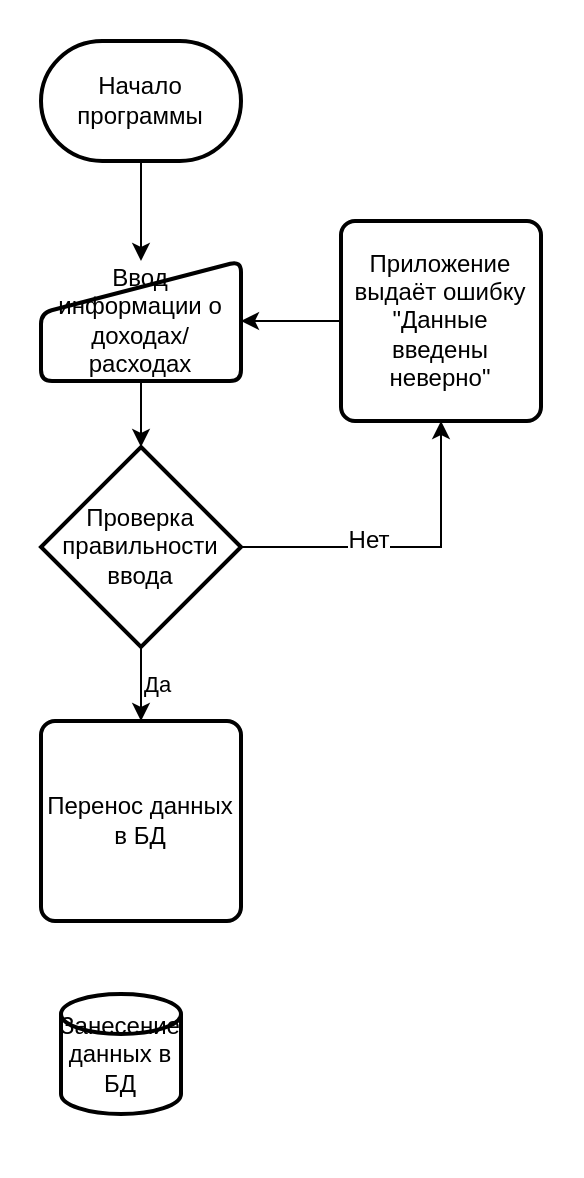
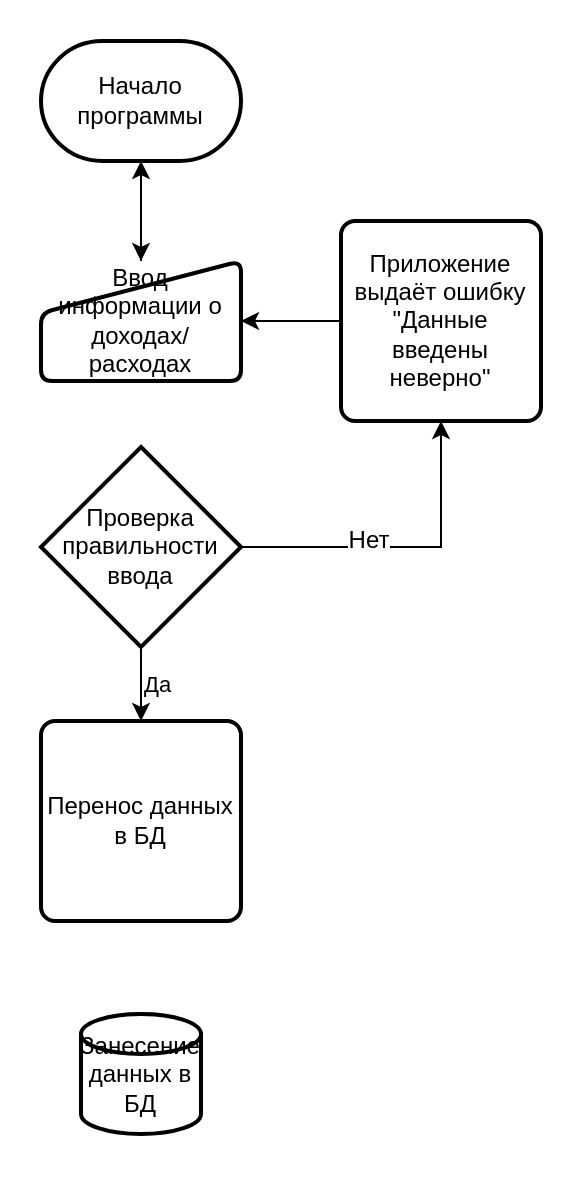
edge "Ввод информации о доходах/расходах" -> "Проверка правильности ввода": now "Ввод информации о доходах/расходах" -> "Начало программы"
node "Занесение данных в БД": moved (121, 1054) -> (141, 1074)
